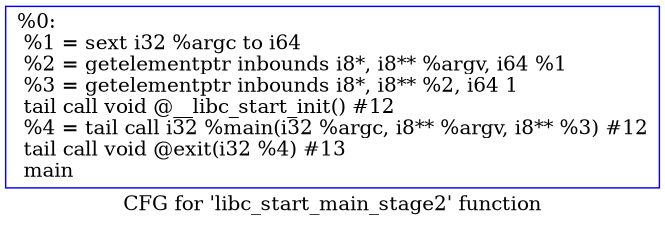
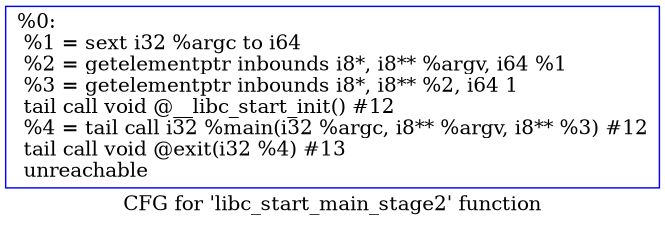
node "%0:": text "main" -> "unreachable"
